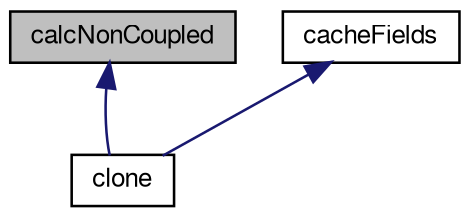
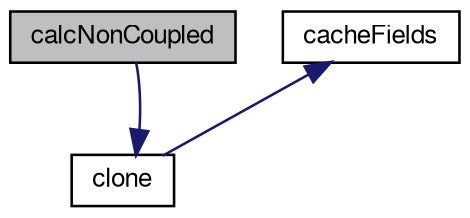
edge "clone" -> "calcNonCoupled": reversed
